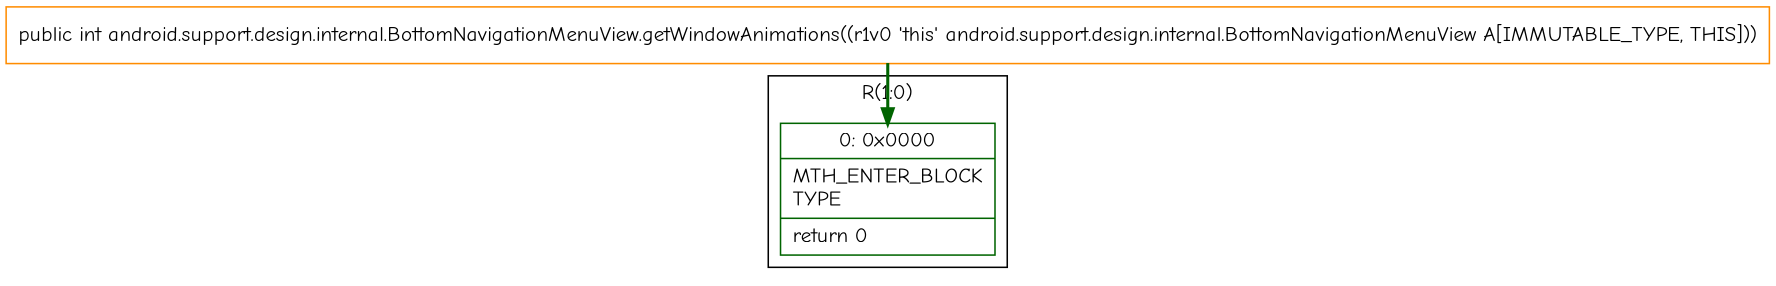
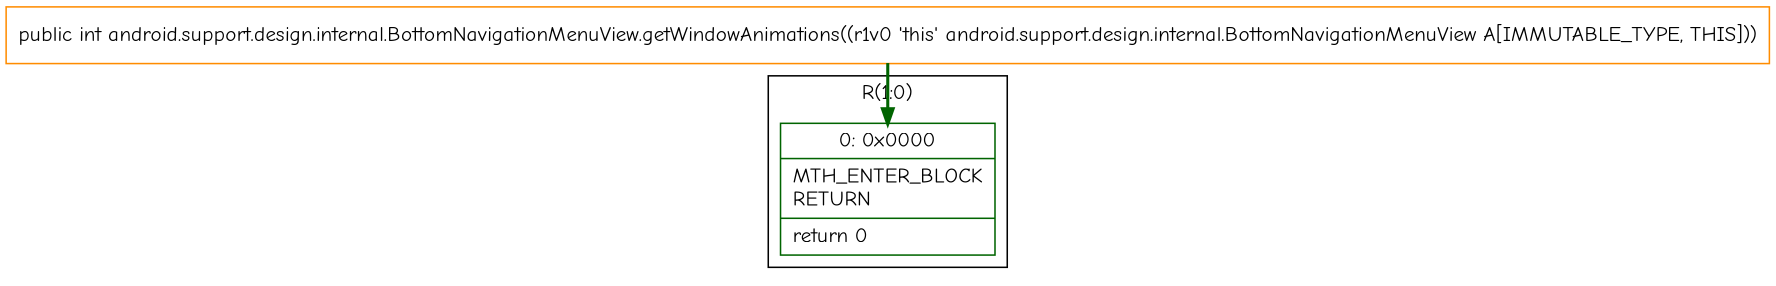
node "0: 0x0000": text "TYPE" -> "RETURN"
